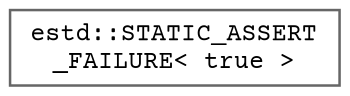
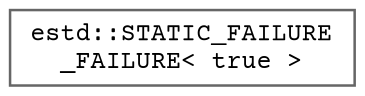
node "estd::STATIC_ASSERT _FAILURE< true >": label "estd::STATIC_ASSERT _FAILURE< true >" -> "estd::STATIC_FAILURE _FAILURE< true >"
